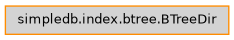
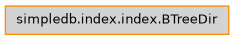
node "simpledb.index.btree.BTreeDir": label "simpledb.index.btree.BTreeDir" -> "simpledb.index.index.BTreeDir"
